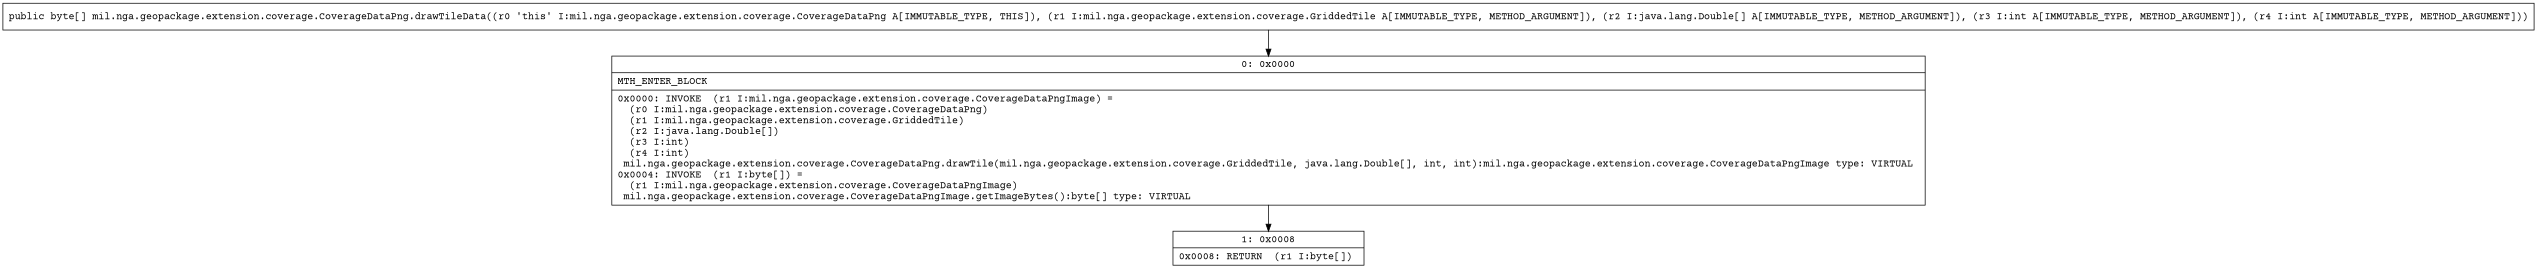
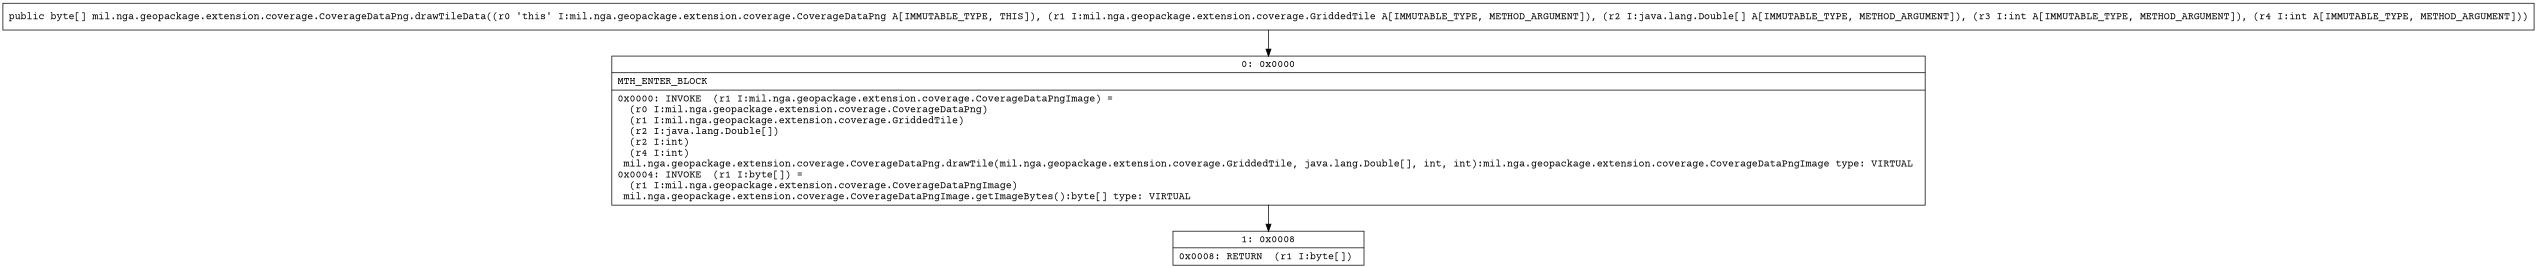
node "0: 0x0000": text "(r3 I:int)" -> "(r2 I:int)"
